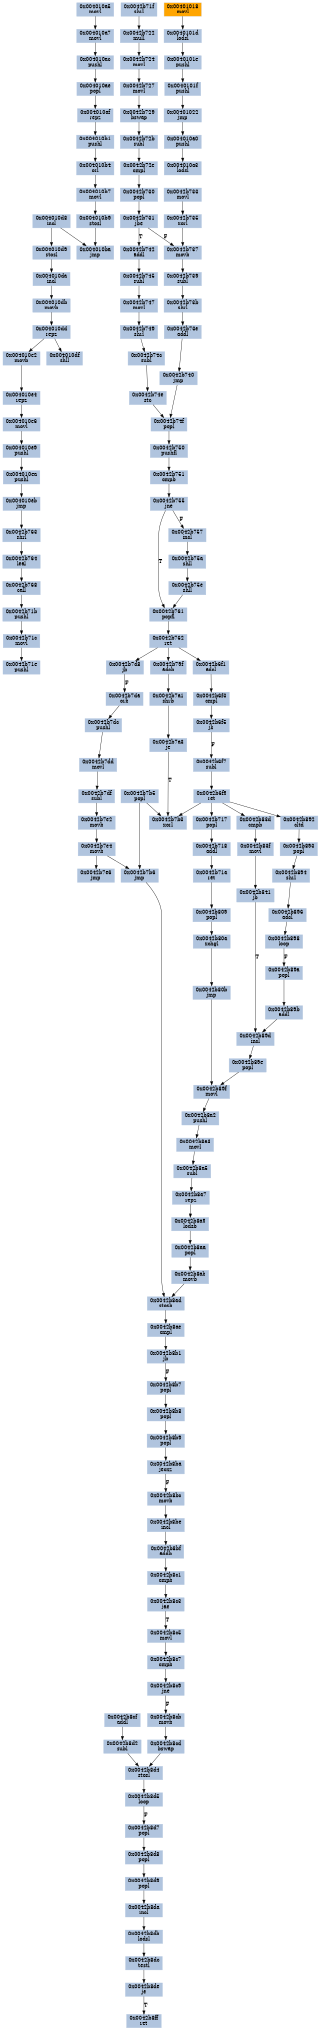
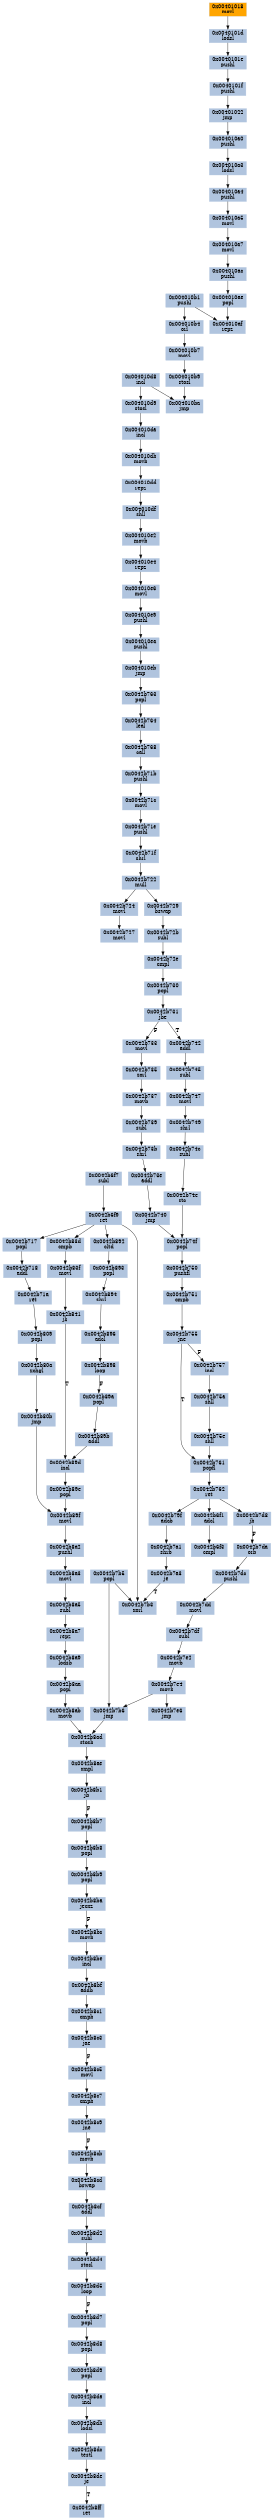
edge "0x0042b727 movl" -> "0x0042b729 bswap": now "0x0042b722 mull" -> "0x0042b729 bswap"
edge "0x004010af repz" -> "0x004010b1 pushl": reversed
node "0x004010a4 pushl": added
edge "0x0042b731 jbe" -> "0x0042b737 movb": now "0x0042b731 jbe" -> "0x0042b733 movl"
edge "0x004010dd repz" -> "0x004010e2 movb": now "0x004010df shll" -> "0x004010e2 movb"
node "0x0042b763 shrl": label "0x0042b763 shrl" -> "0x0042b763 popl"
node "0x0042b6f5 jb": removed
edge "0x0042b71e pushl" -> "0x0042b71f shrl": added
edge "0x0042b8c3 jae" -> "0x0042b8c5 movl": label "T" -> "F"
edge "0x0042b8cd bswap" -> "0x0042b8d4 stosl": now "0x0042b8cd bswap" -> "0x0042b8cf addl"
